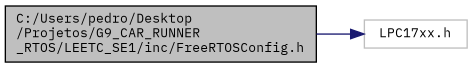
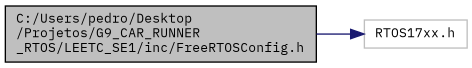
node "LPC17xx.h": label "LPC17xx.h" -> "RTOS17xx.h"
